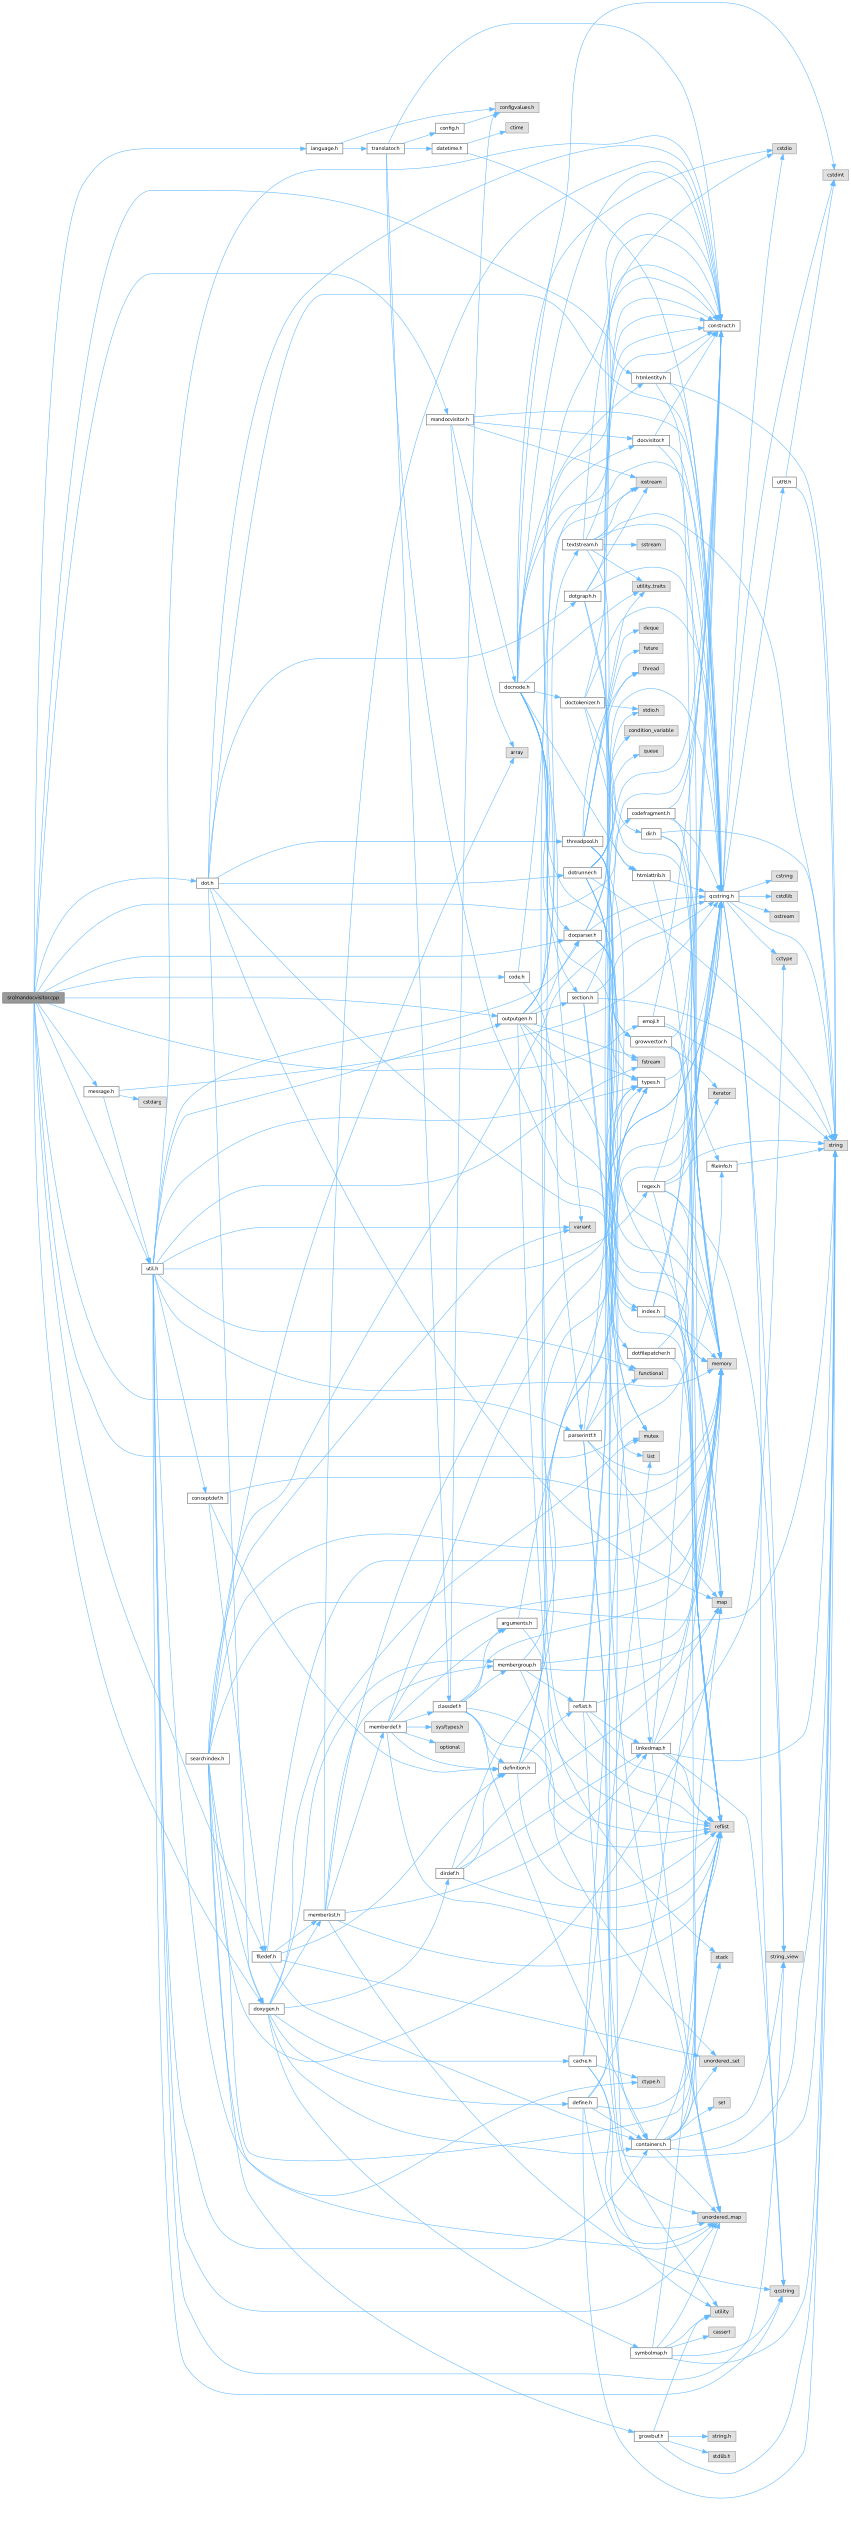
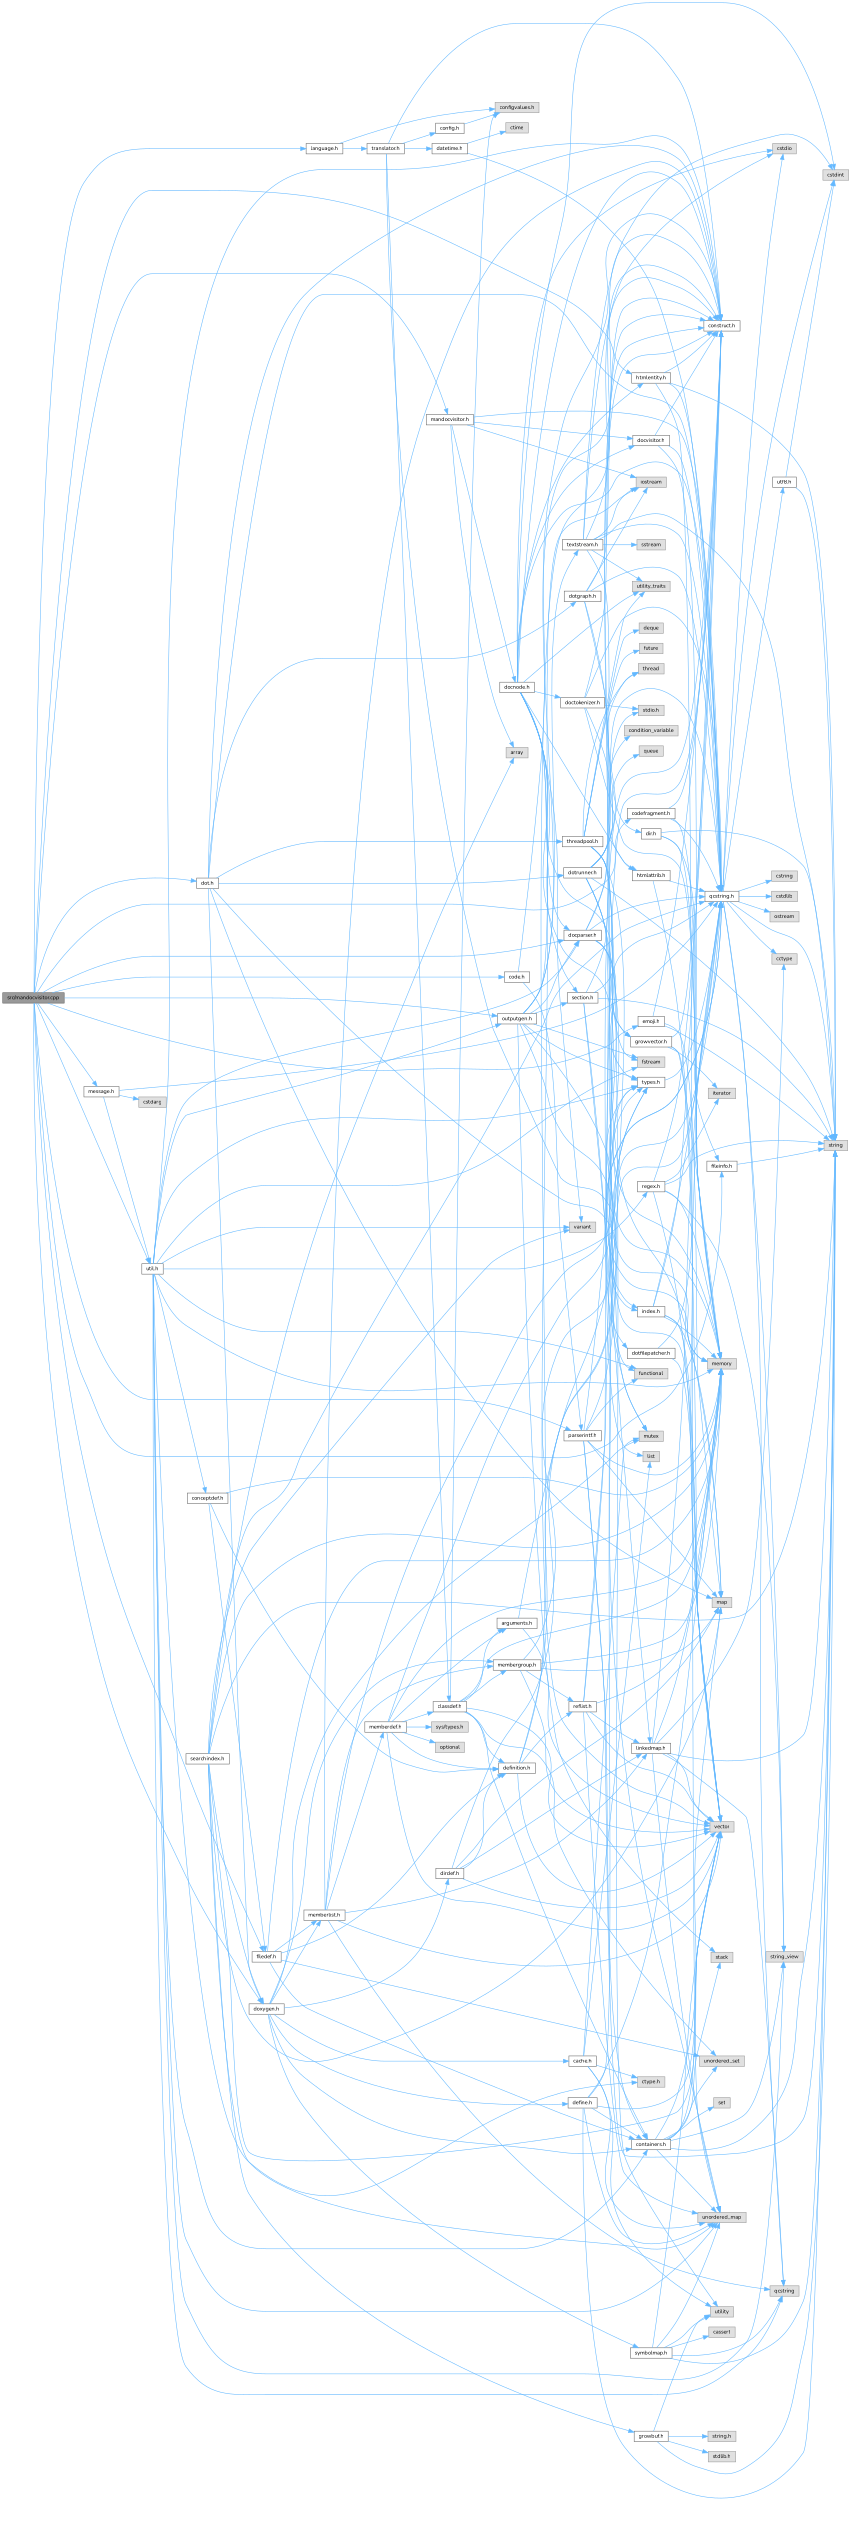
edge "textstream.h" -> "cstdint": added
node "reflist": label "reflist" -> "vector"
